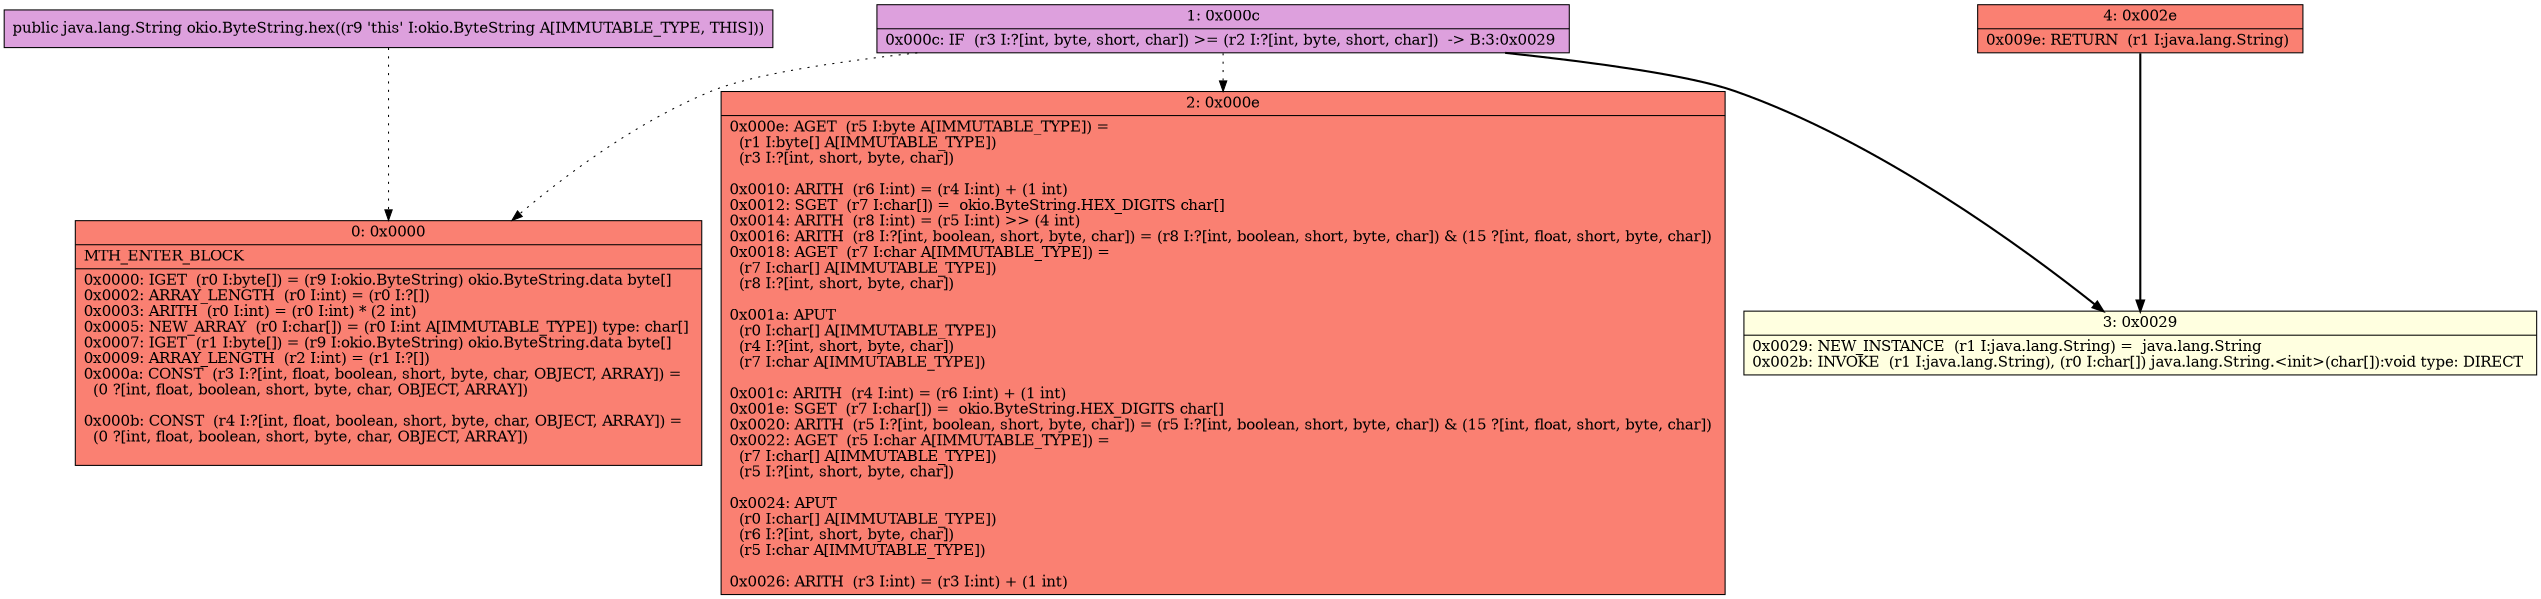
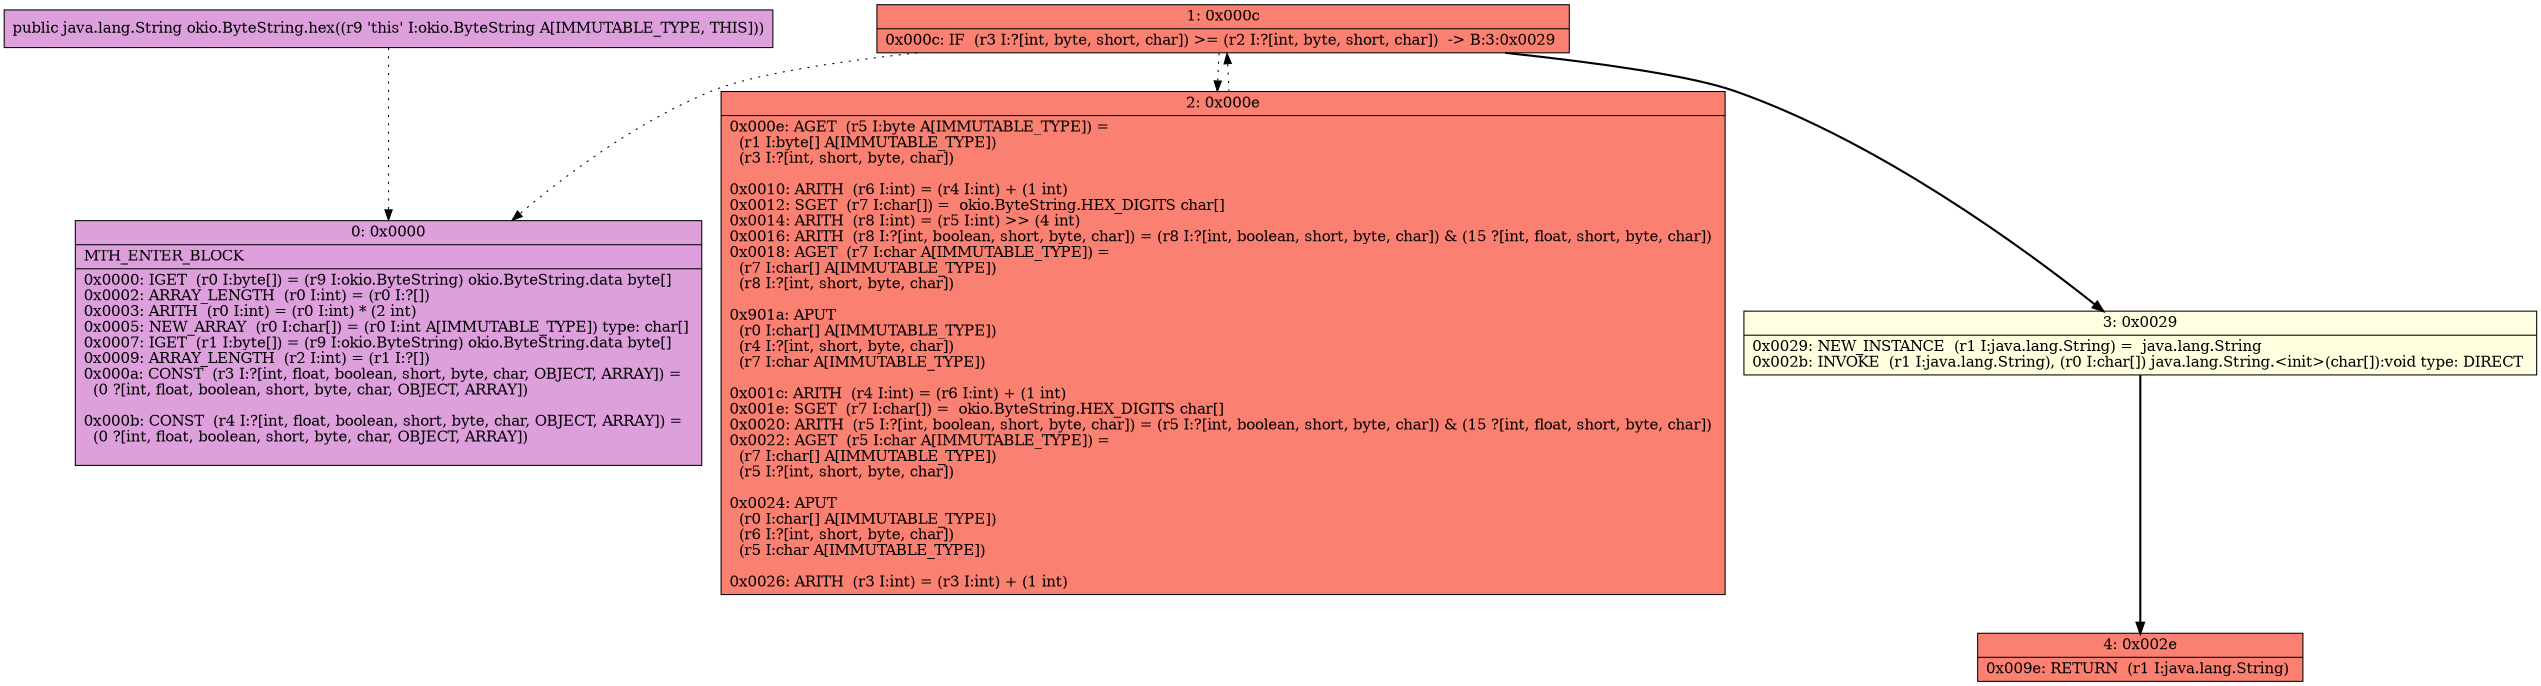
node "1: 0x000c": fillcolor plum -> salmon
edge "2: 0x000e" -> "1: 0x000c": added
edge "4: 0x002e" -> "3: 0x0029": reversed
node "2: 0x000e": text "0x001a: APUT" -> "0x901a: APUT"
node "0: 0x0000": fillcolor salmon -> plum
